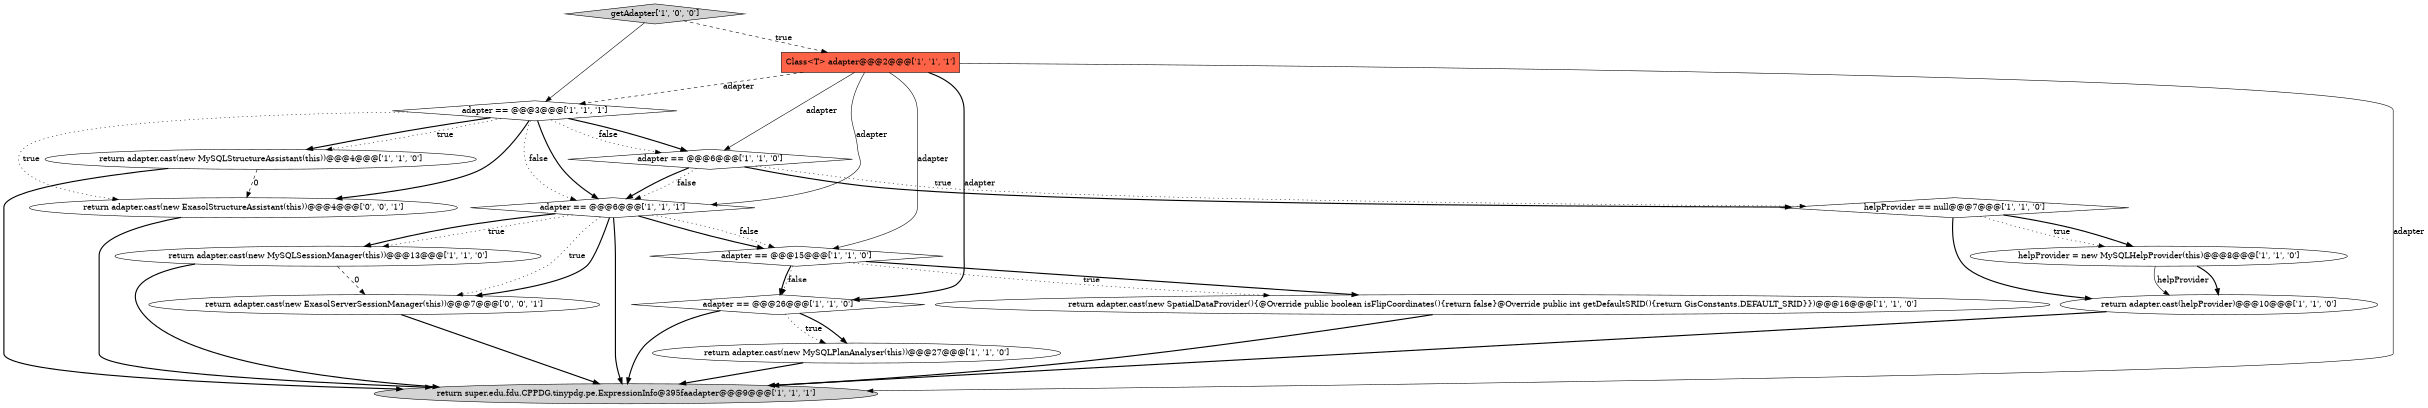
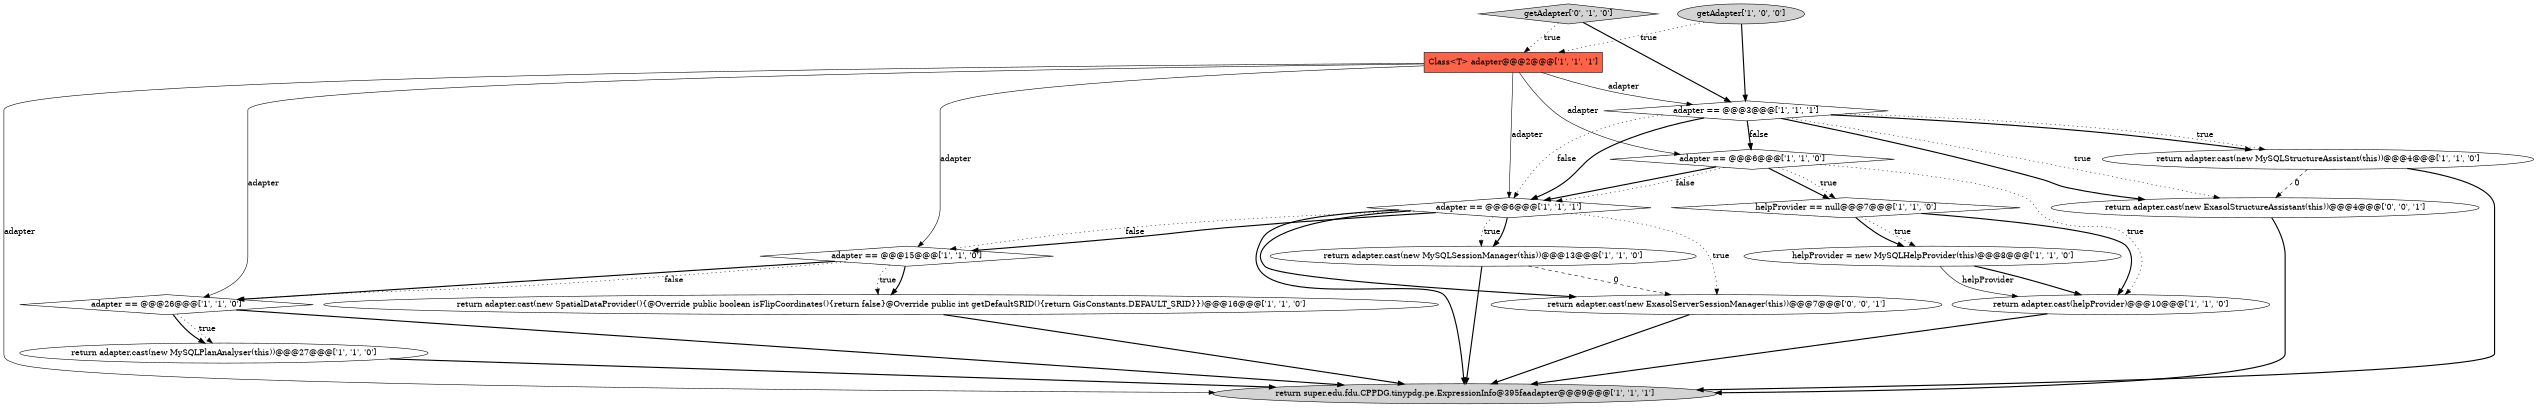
node "getAdapter['1', '0', '0']": shape diamond -> ellipse
node "getAdapter['0', '1', '0']": added
edge "getAdapter['1', '0', '0']" -> "Class<T> adapter@@@2@@@['1', '1', '1']": style dashed -> dotted
edge "getAdapter['1', '0', '0']" -> "adapter == @@@3@@@['1', '1', '1']": style solid -> bold
edge "Class<T> adapter@@@2@@@['1', '1', '1']" -> "adapter == @@@3@@@['1', '1', '1']": style dashed -> solid
edge "adapter == @@@6@@@['1', '1', '0']" -> "return adapter.cast(helpProvider)@@@10@@@['1', '1', '0']": added, label "true"
edge "Class<T> adapter@@@2@@@['1', '1', '1']" -> "adapter == @@@26@@@['1', '1', '0']": style bold -> solid
